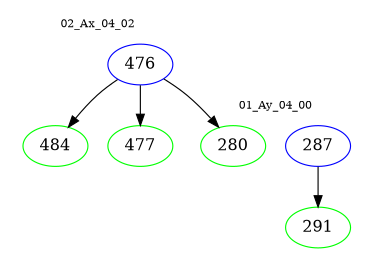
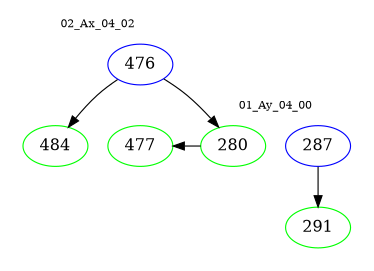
edge "476" -> "477": now "280" -> "477"
